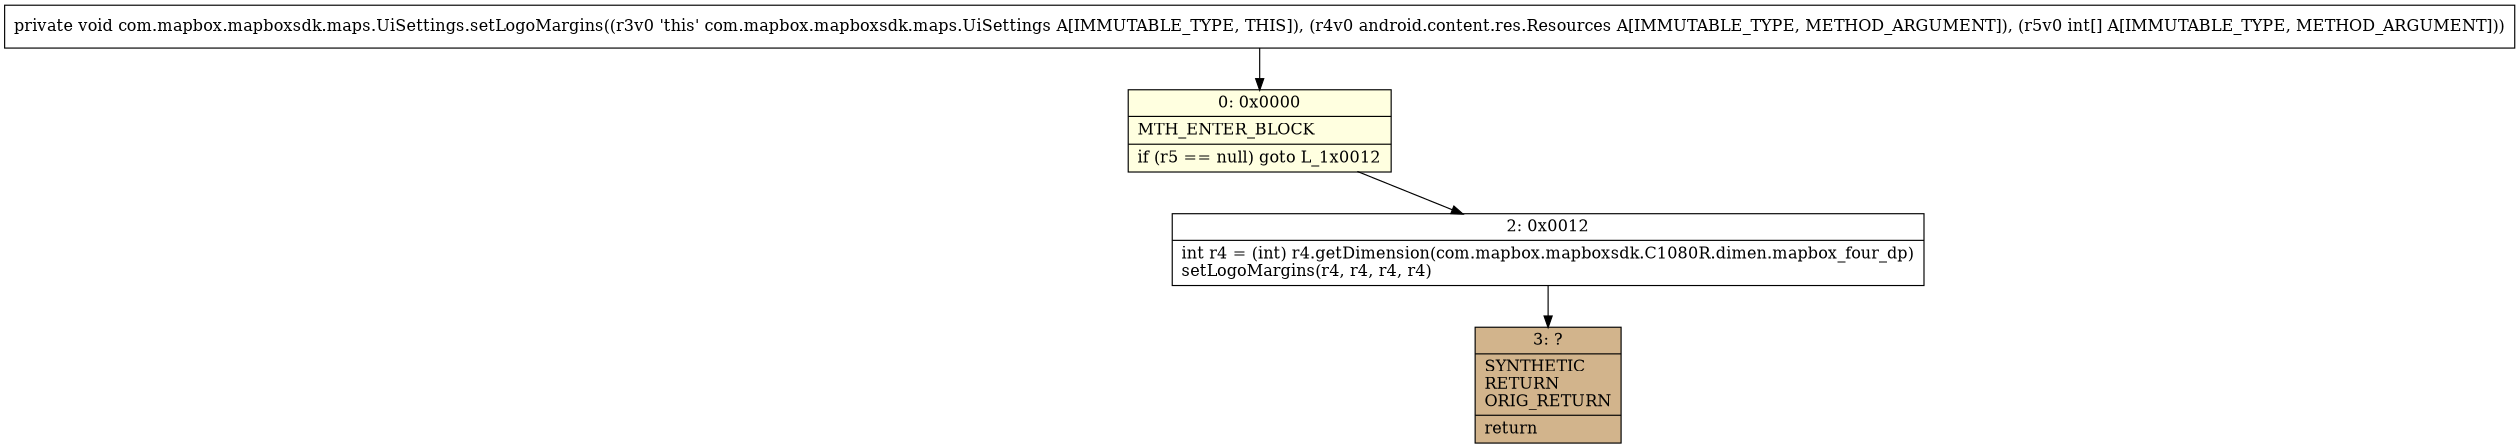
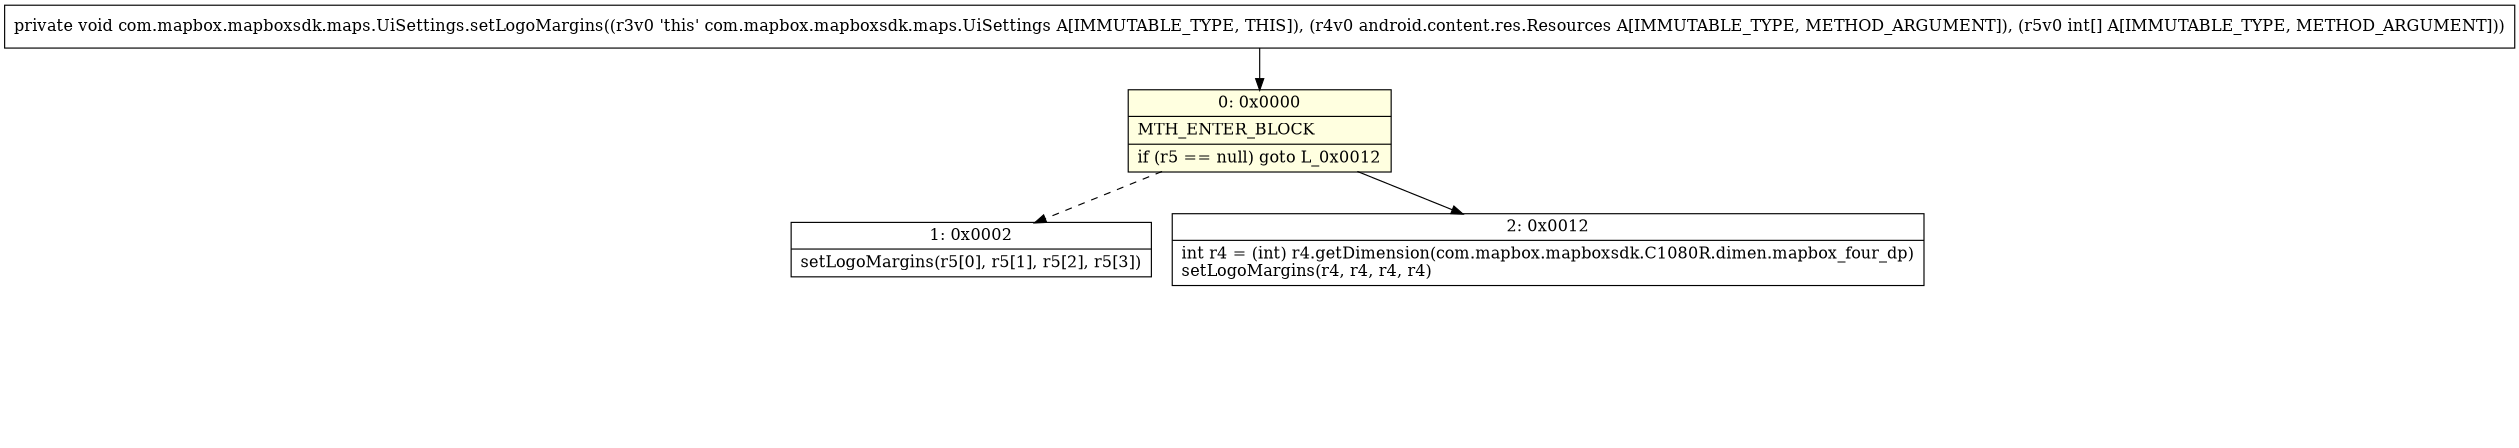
node "0: 0x0000": text "if (r5 == null) goto L_1x0012" -> "if (r5 == null) goto L_0x0012"
node "1: 0x0002": added
node "3: ?": removed
